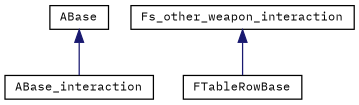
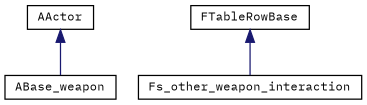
node "ABase": label "ABase" -> "AActor"
edge "FTableRowBase" -> "Fs_other_weapon_interaction": reversed
node "ABase_interaction": label "ABase_interaction" -> "ABase_weapon"
